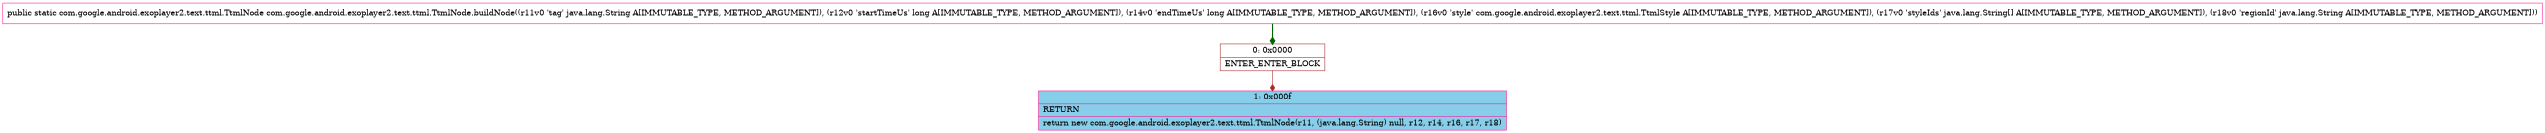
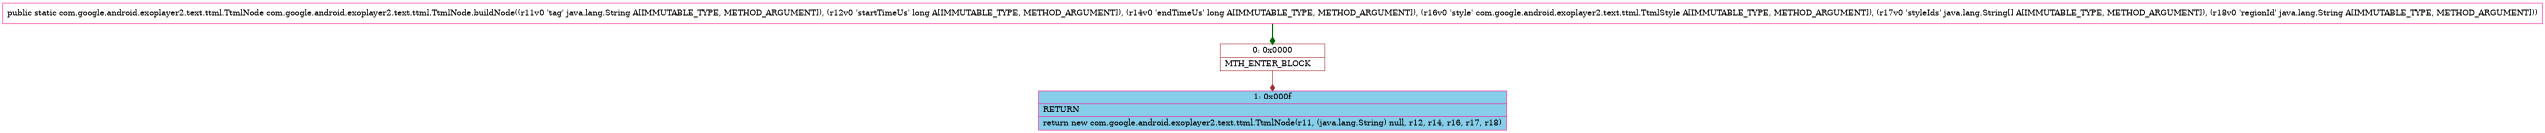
node "0: 0x0000": text "ENTER_ENTER_BLOCK" -> "MTH_ENTER_BLOCK"
